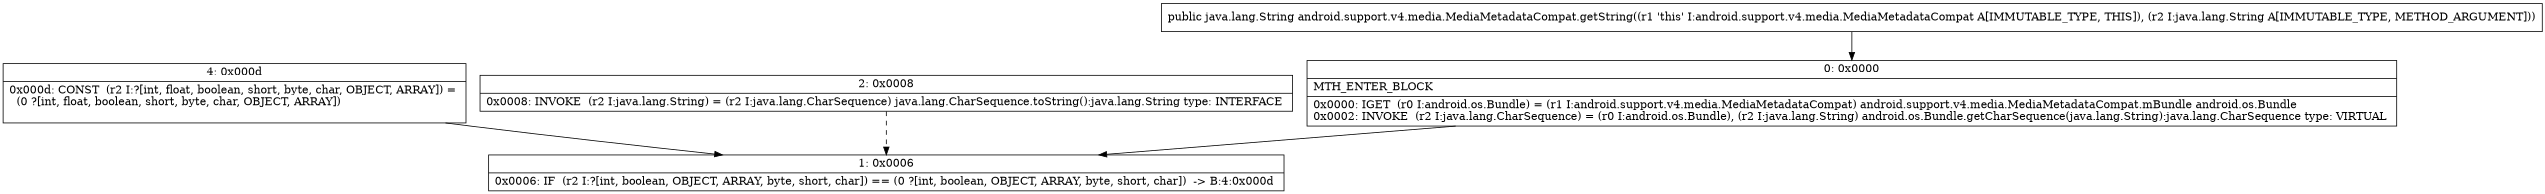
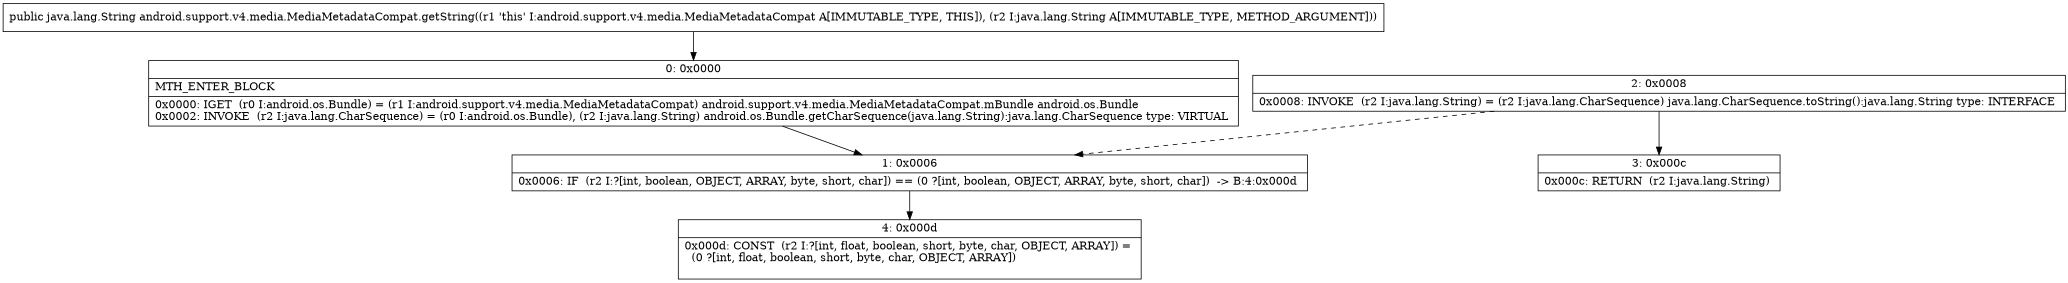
edge "4: 0x000d" -> "1: 0x0006": reversed
node "3: 0x000c": added
